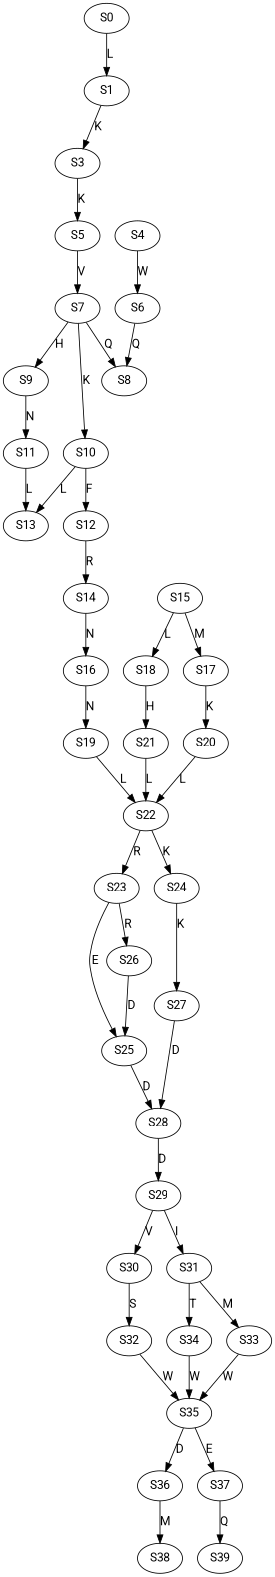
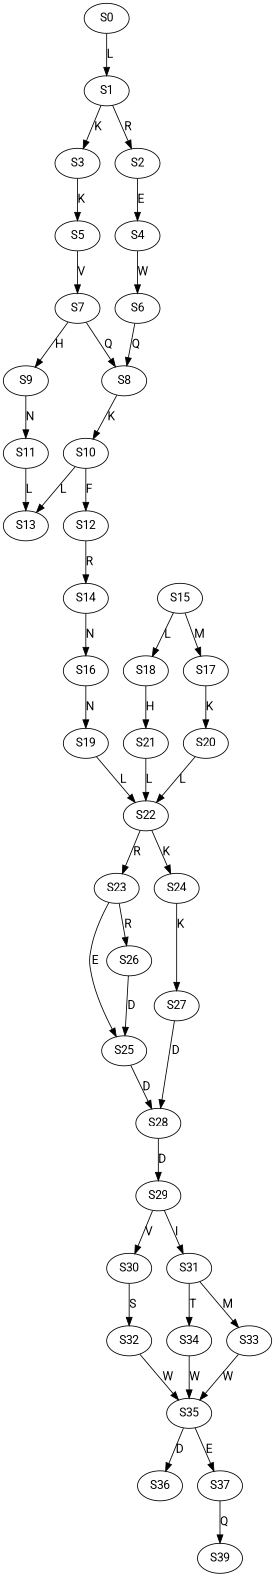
node "S2": added
edge "S7" -> "S10": now "S8" -> "S10"
node "S38": removed
